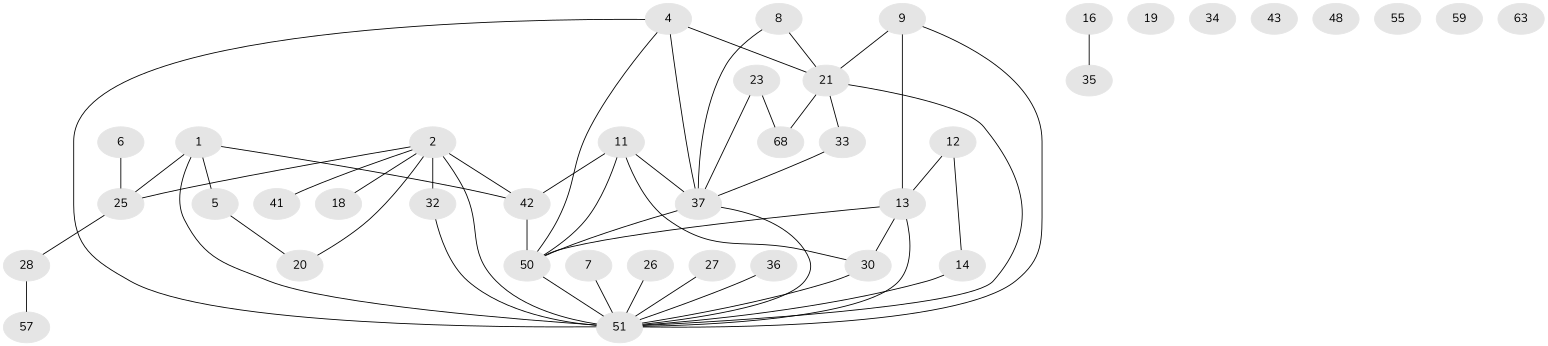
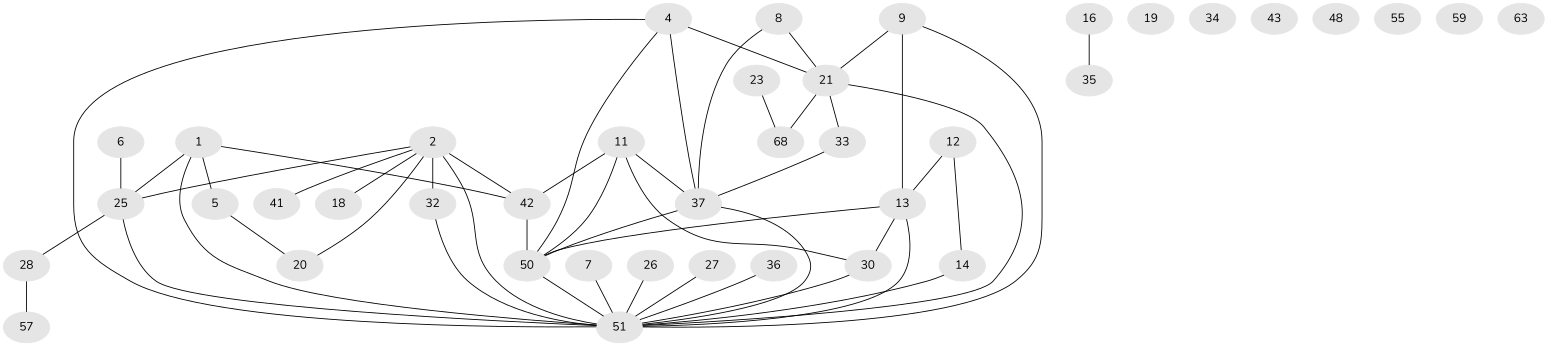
edge "23" -- "37": removed
edge "25" -- "51": added
